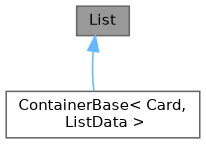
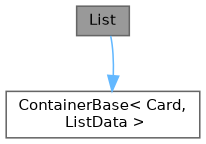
edge "ContainerBase< Card, ListData >" -> "List": reversed
